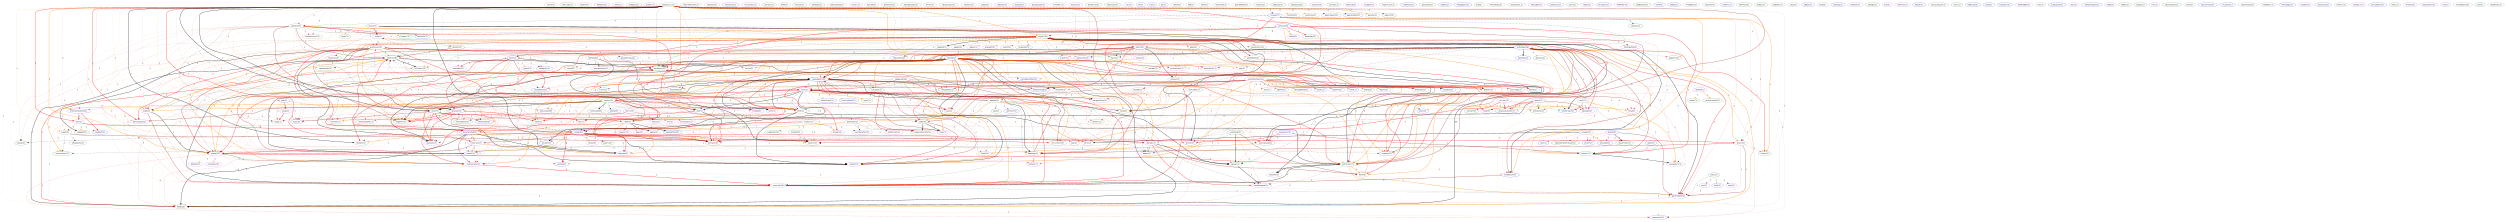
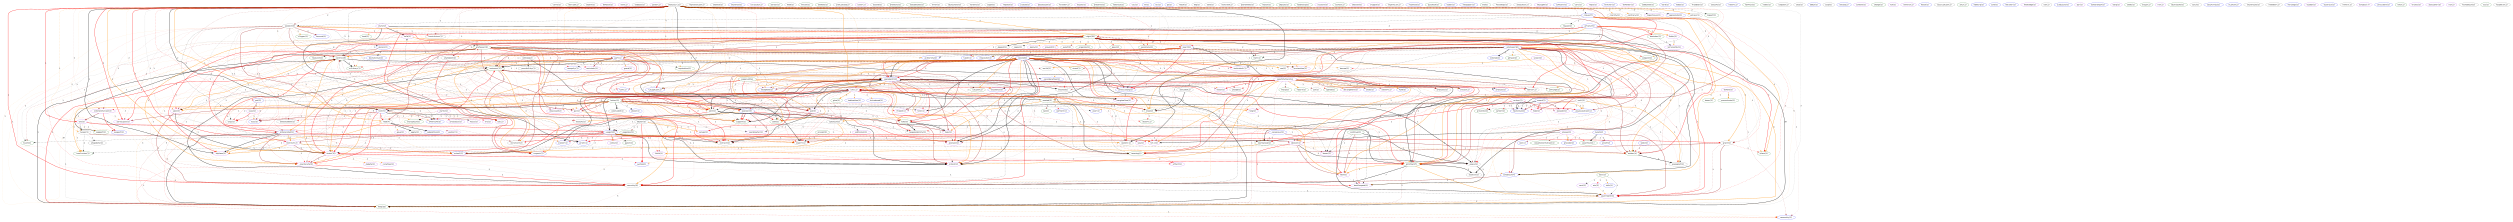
edge "protection(1)" -> "choice(1)": now "constitution(14)" -> "choice(1)"
